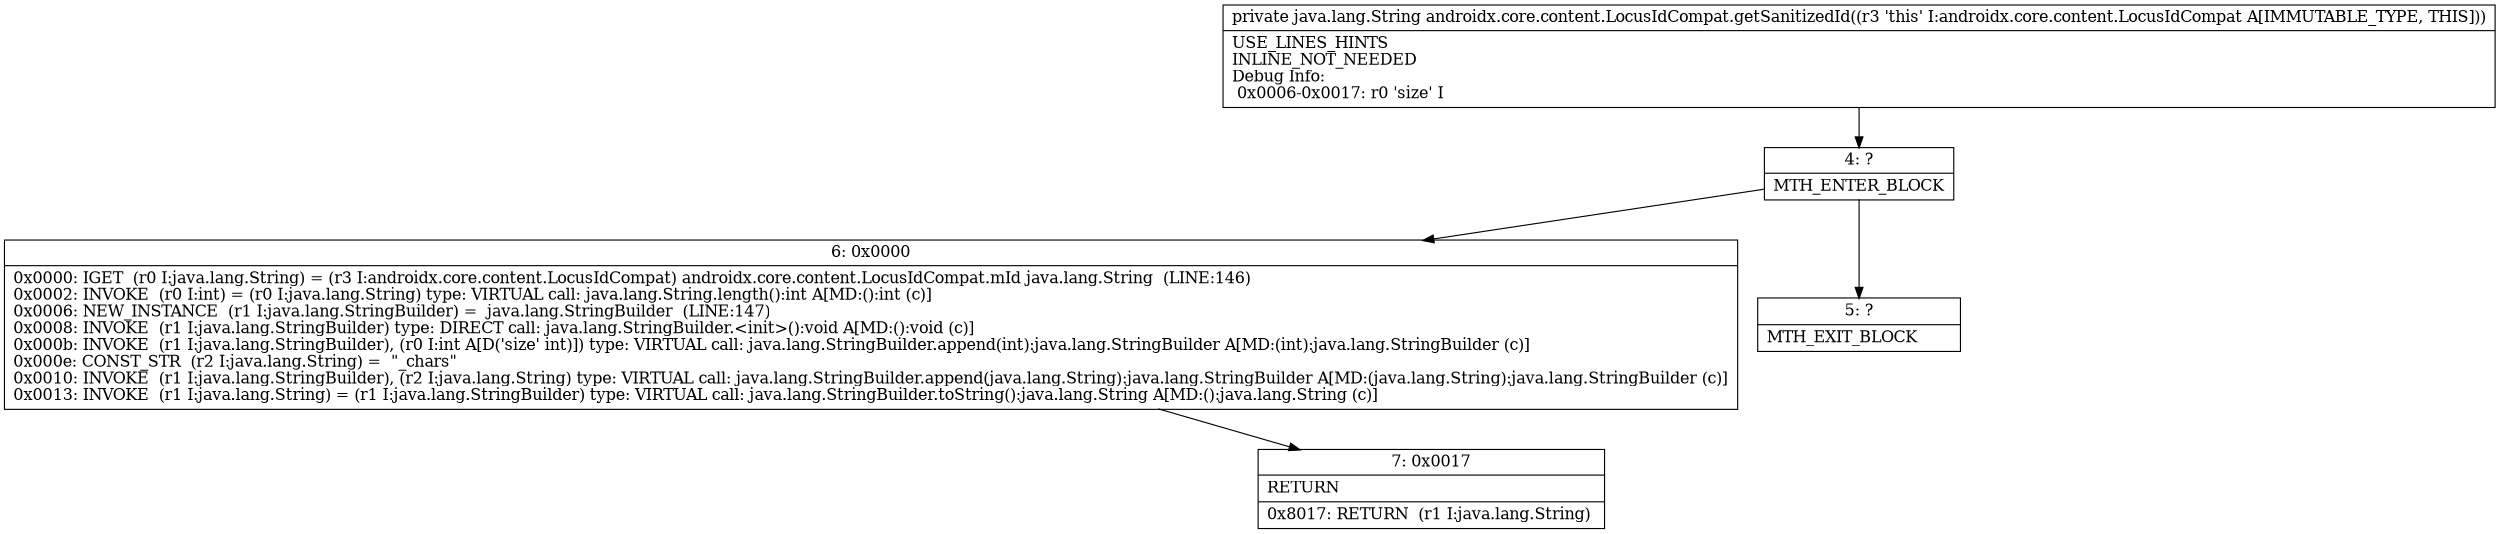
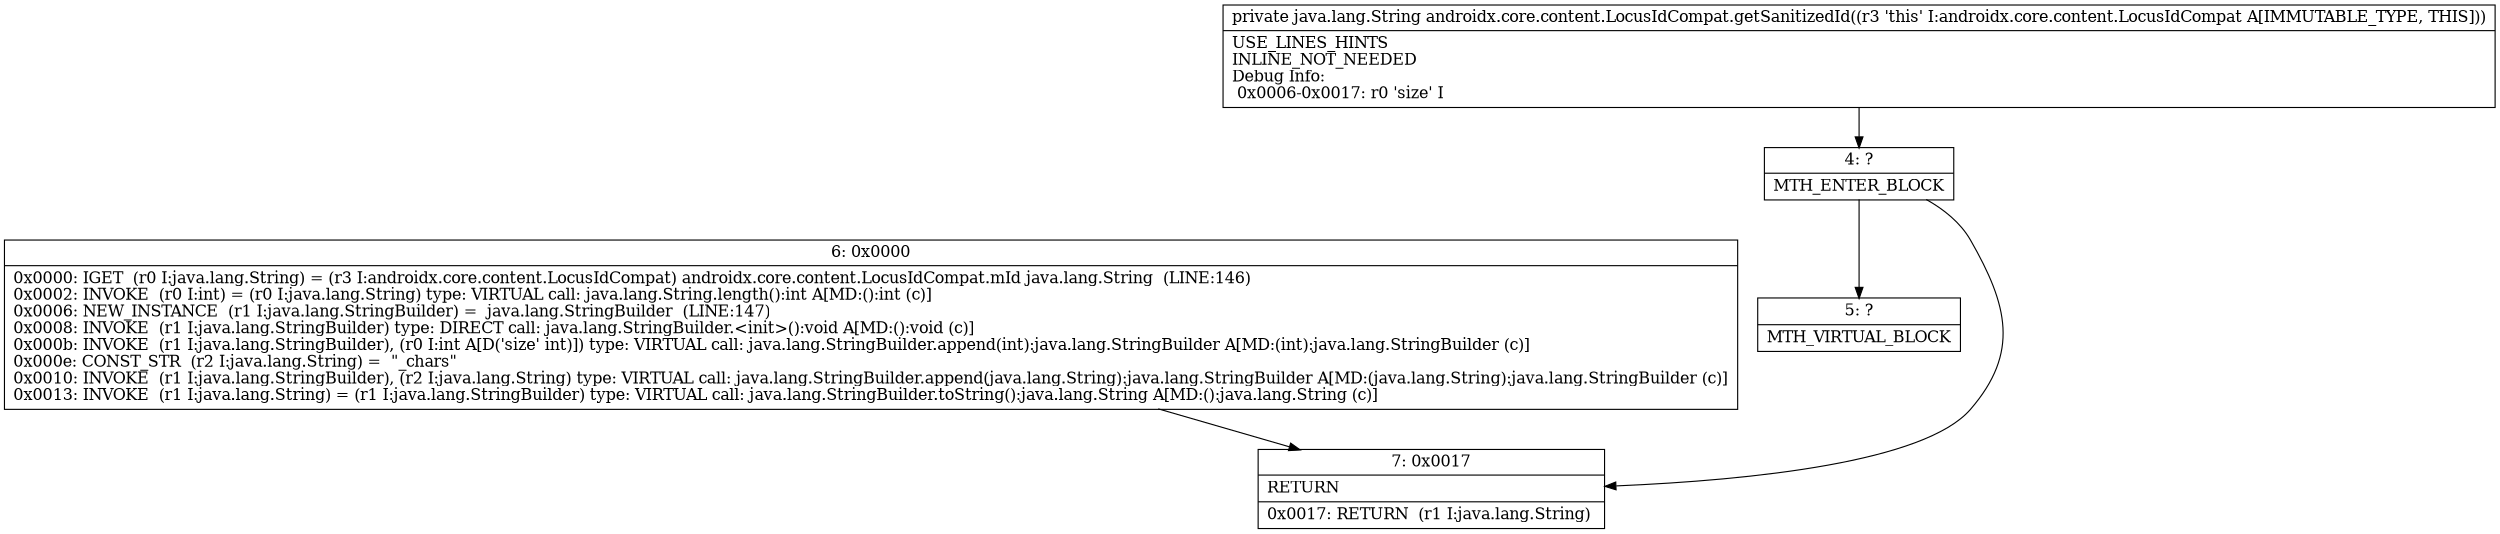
edge "4: ?" -> "6: 0x0000": now "4: ?" -> "7: 0x0017"
node "5: ?": text "MTH_EXIT_BLOCK" -> "MTH_VIRTUAL_BLOCK"
node "7: 0x0017": text "0x8017: RETURN  (r1 I:java.lang.String)" -> "0x0017: RETURN  (r1 I:java.lang.String)"
